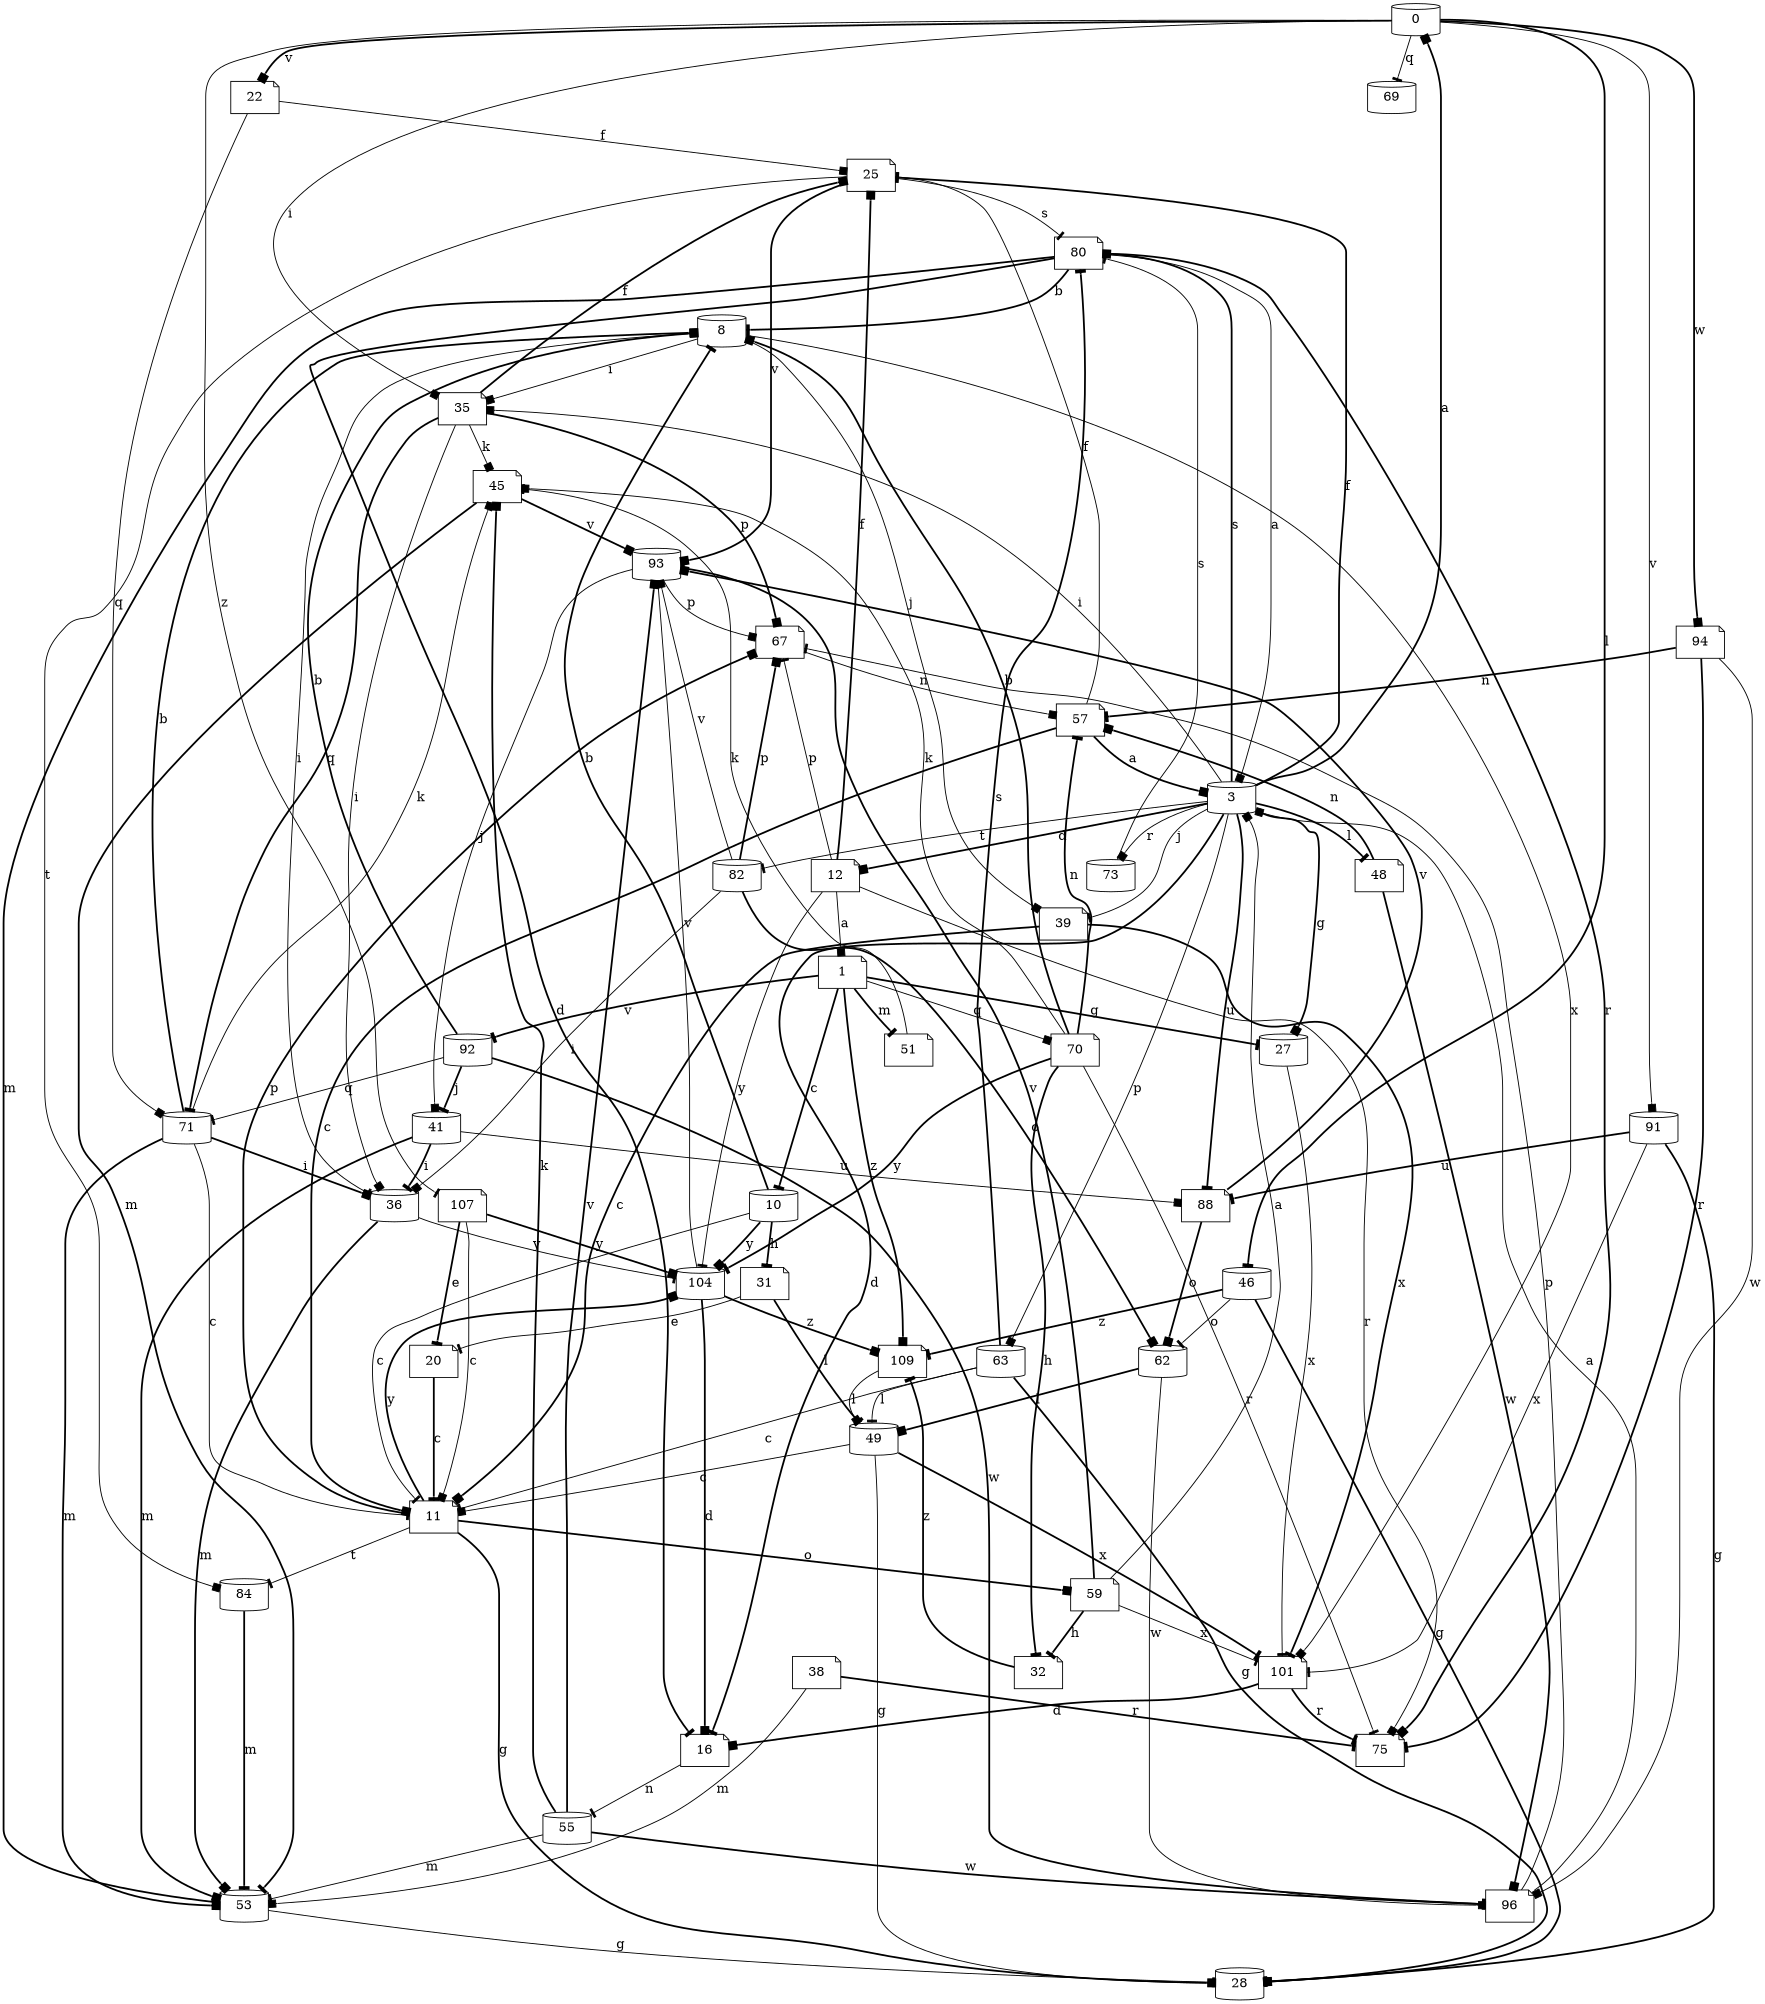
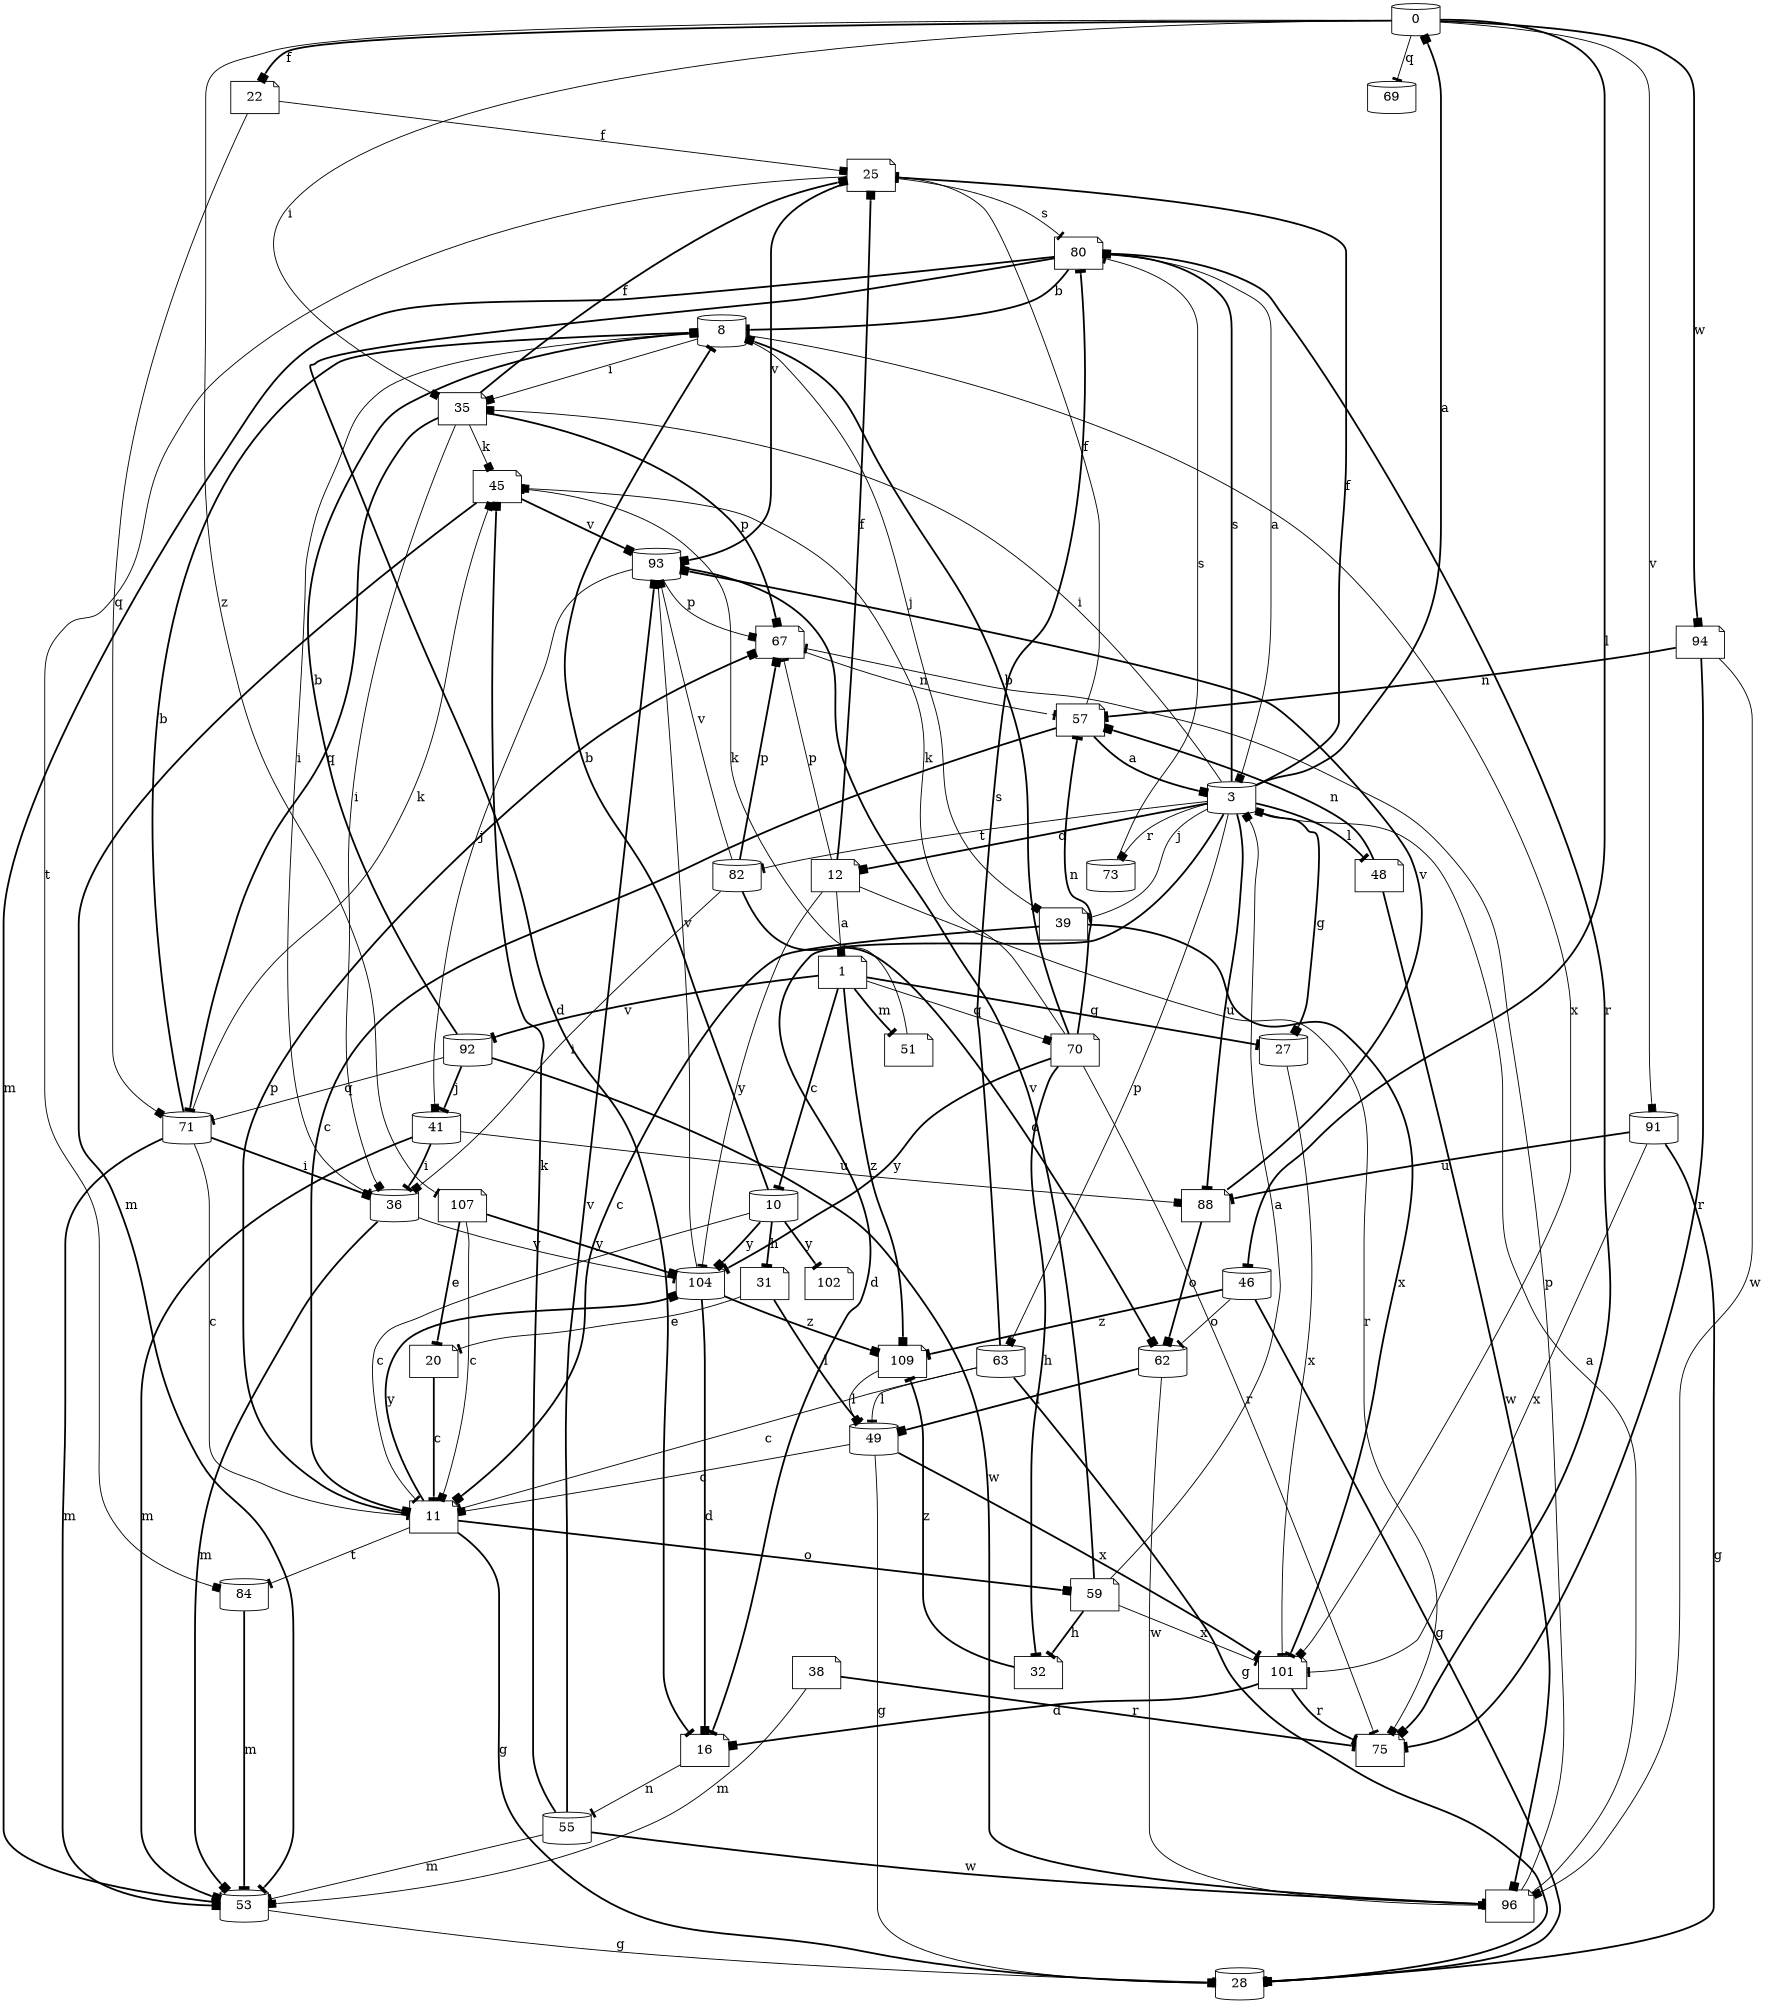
edge "0" -> "22": label "v" -> "f"
edge "67" -> "57": arrowhead box -> tee
node "102": added
